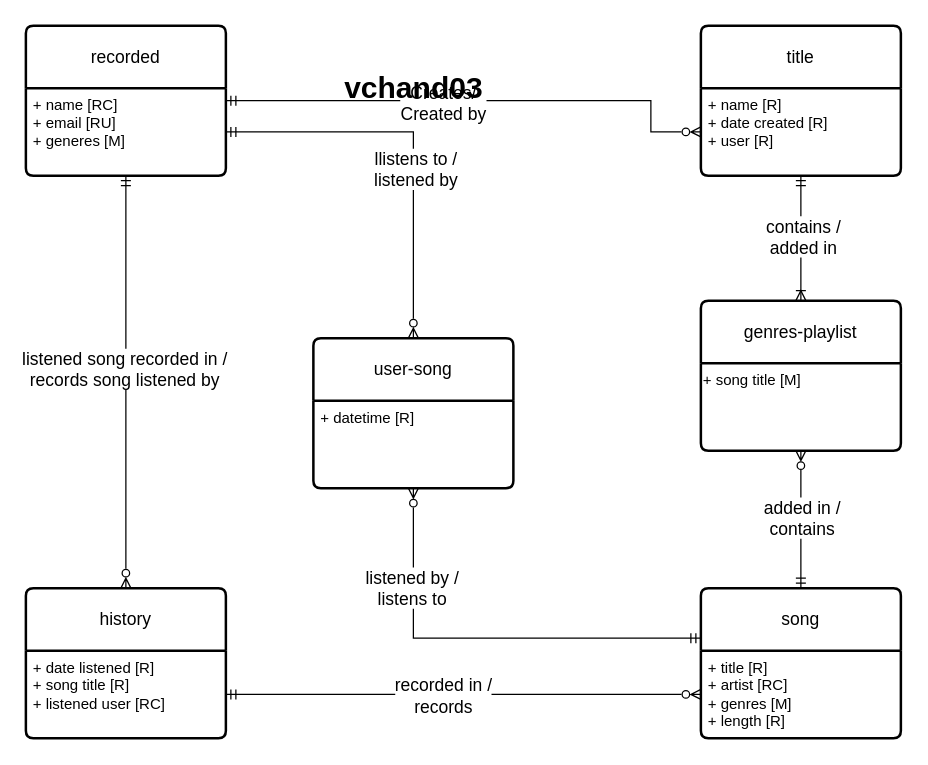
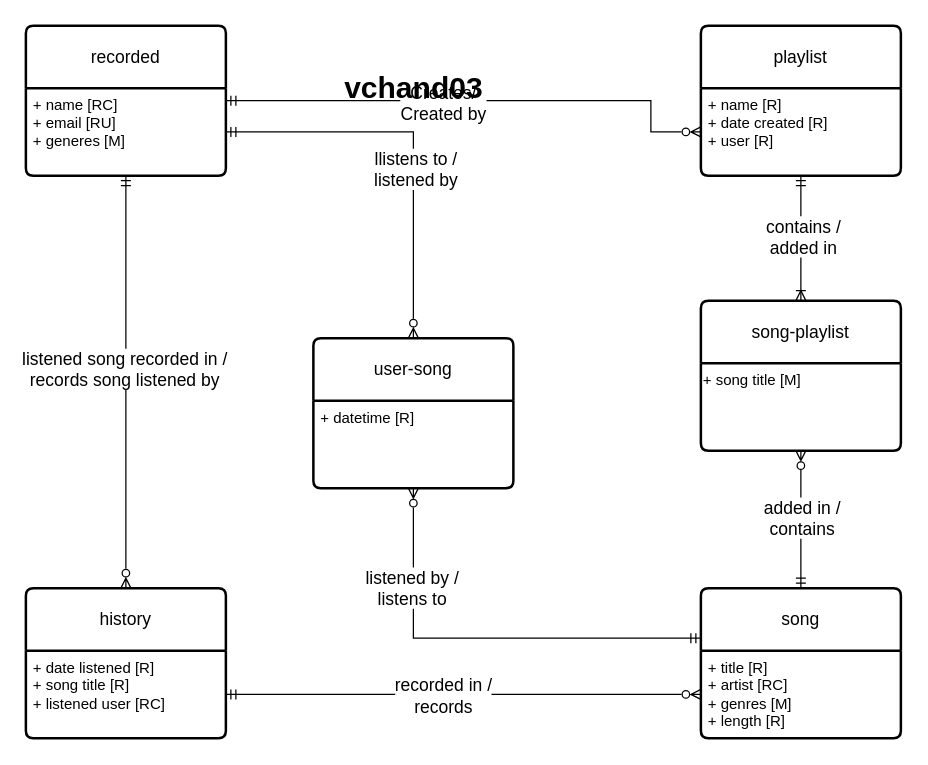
node "title": label "title" -> "playlist"
node "genres-playlist": label "genres-playlist" -> "song-playlist"
